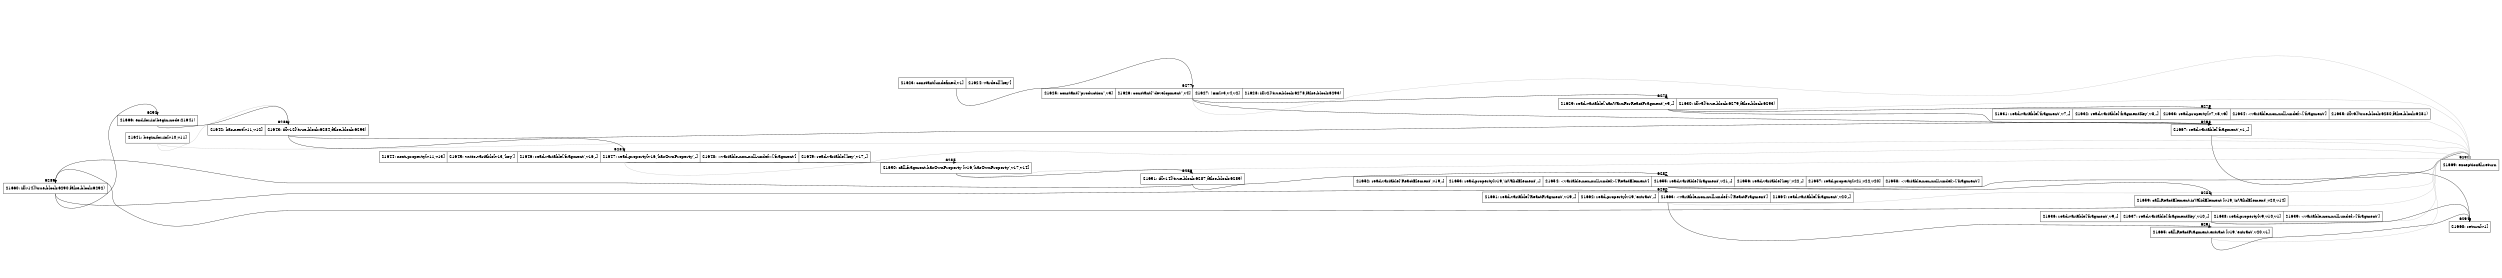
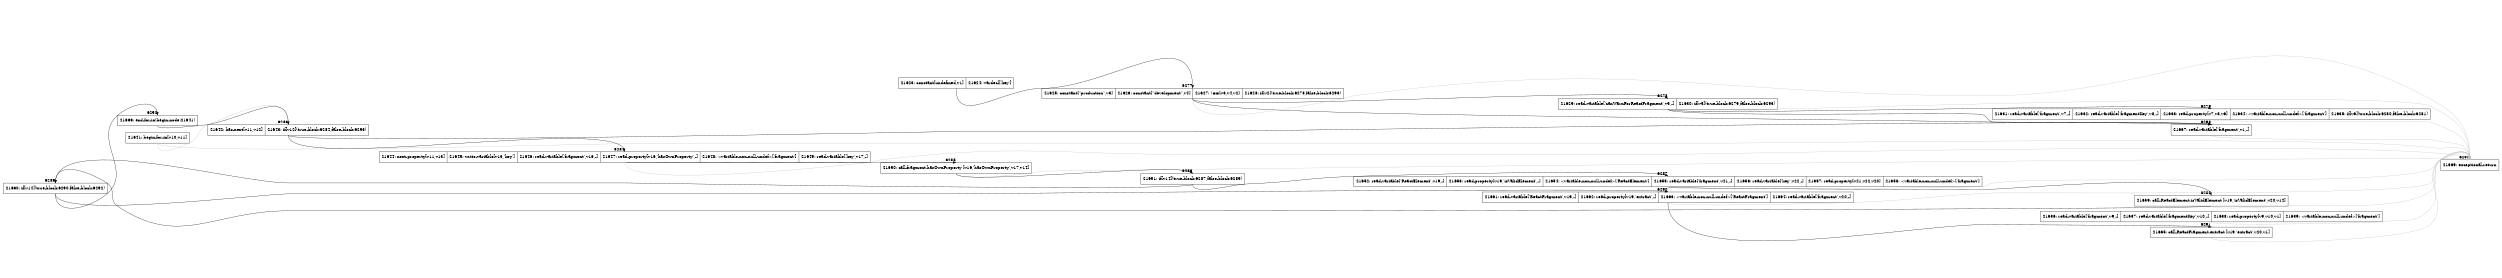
edge "21652: read-variable['ReactElement',v19,-]" -> "21669: exceptional-return": color black -> gray
node "21668: return[v1]": removed
